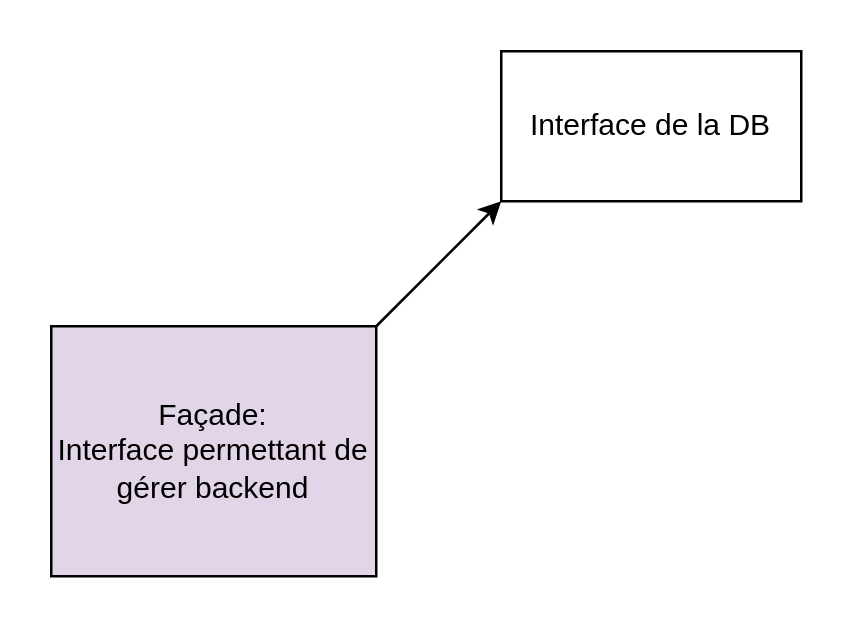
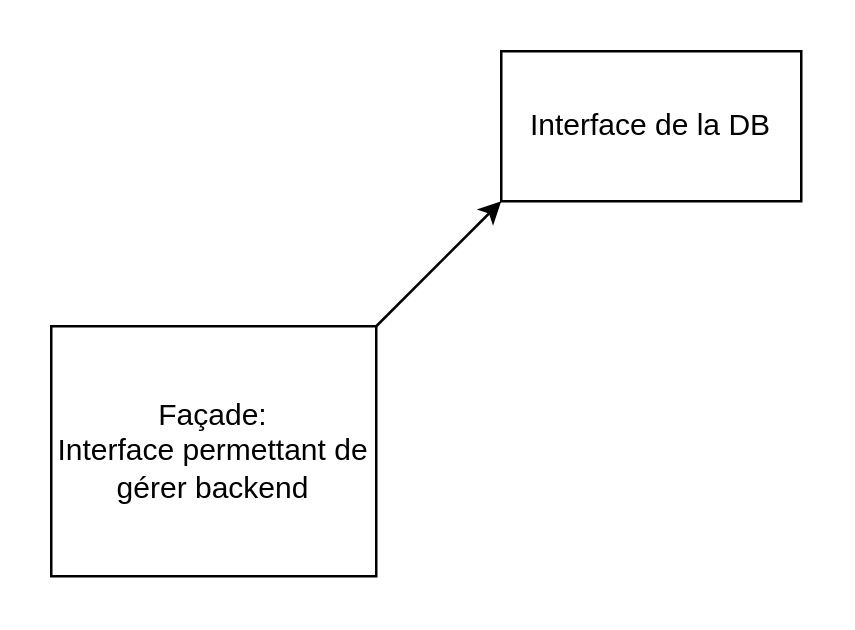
node "Façade: Interface permettant de gérer backend": fillcolor #e1d5e7 -> #ffffff
